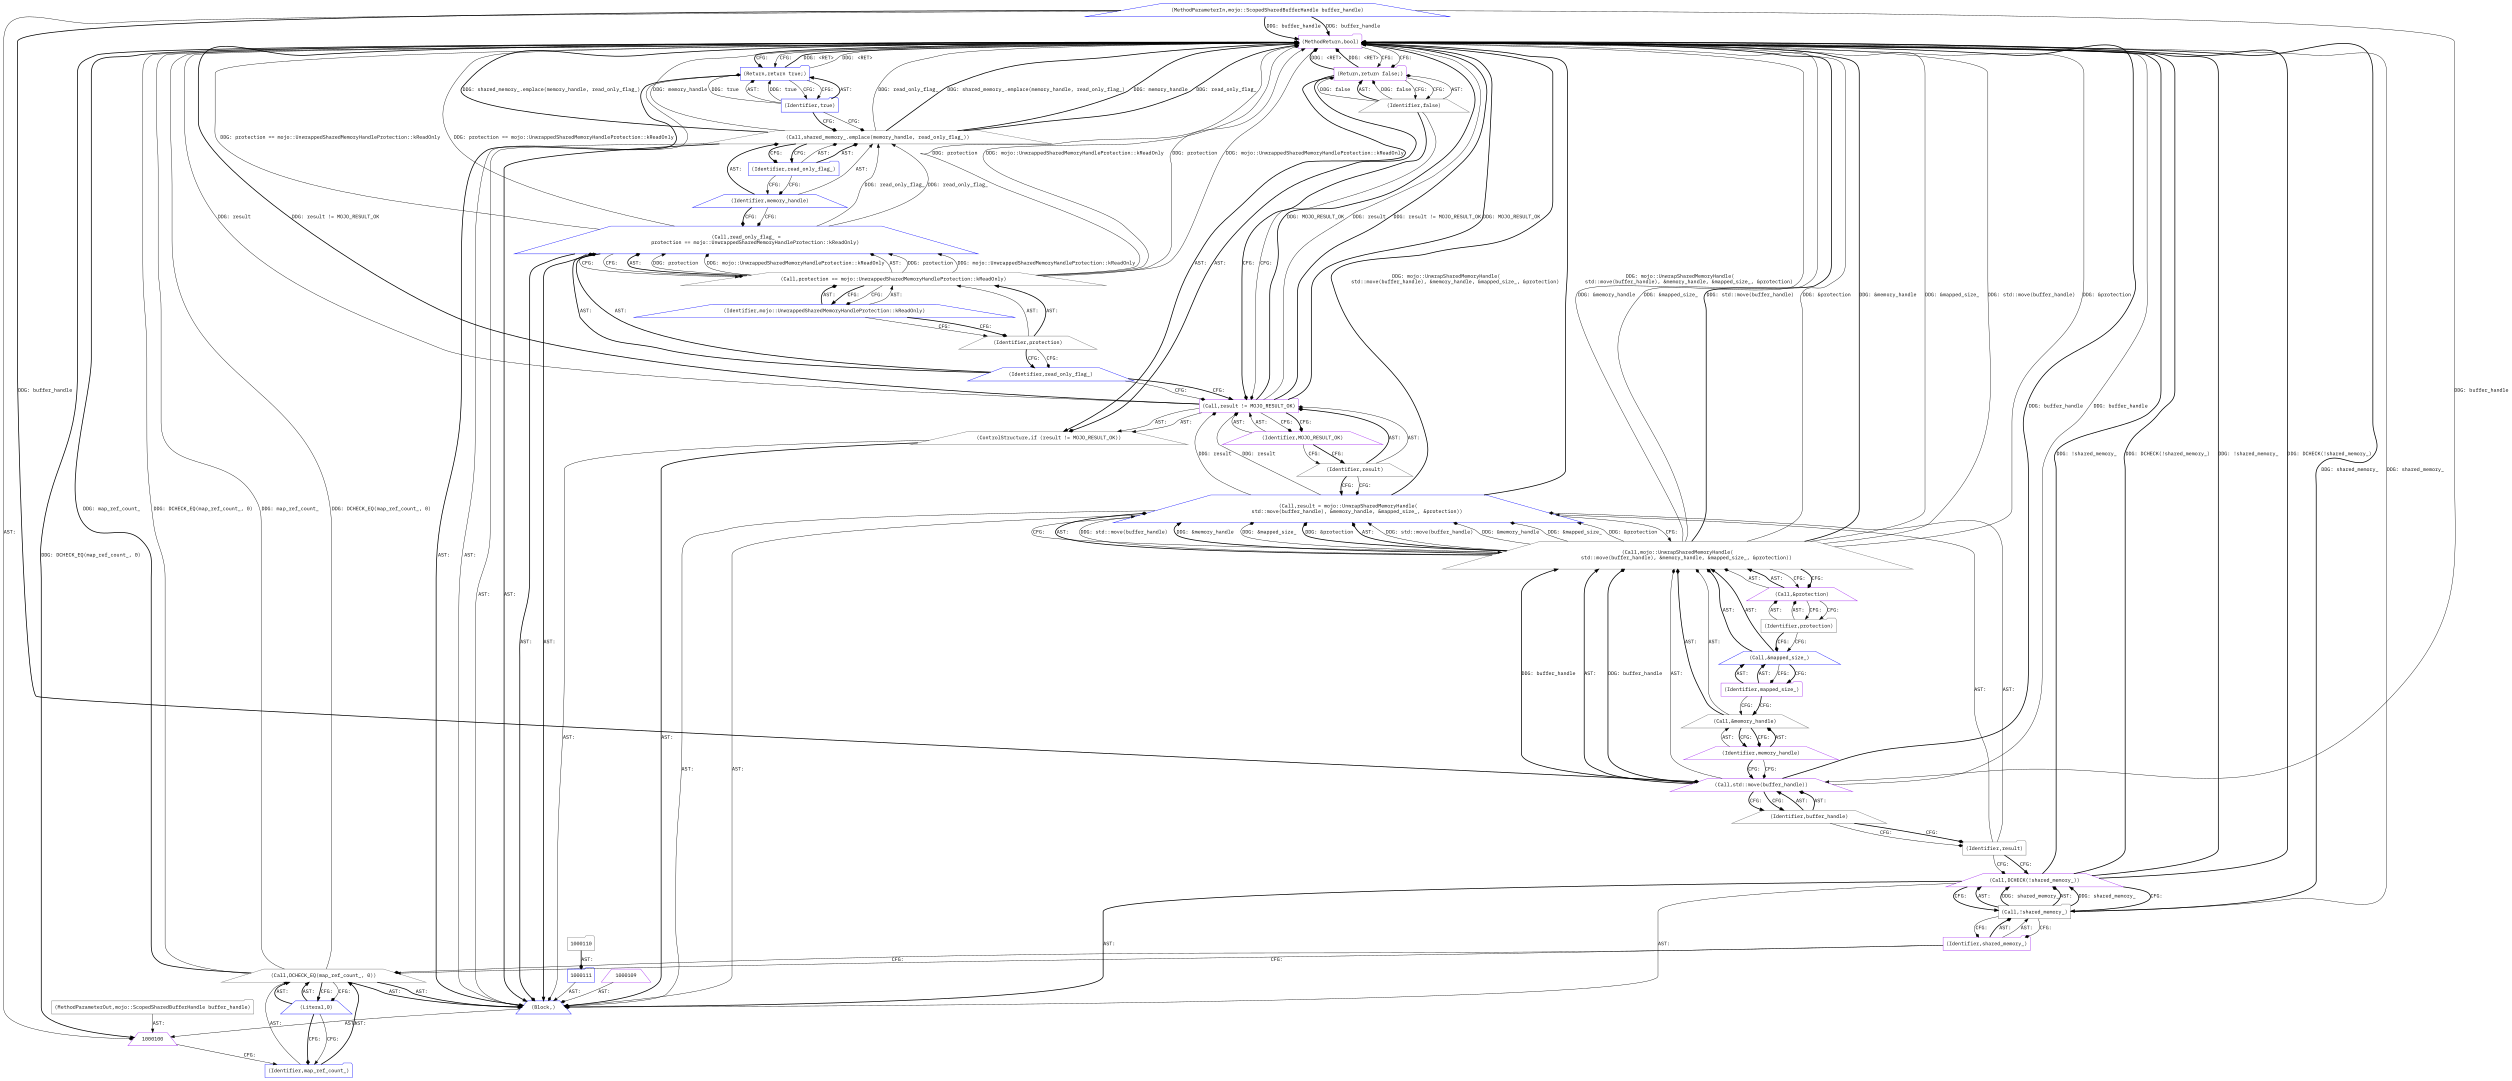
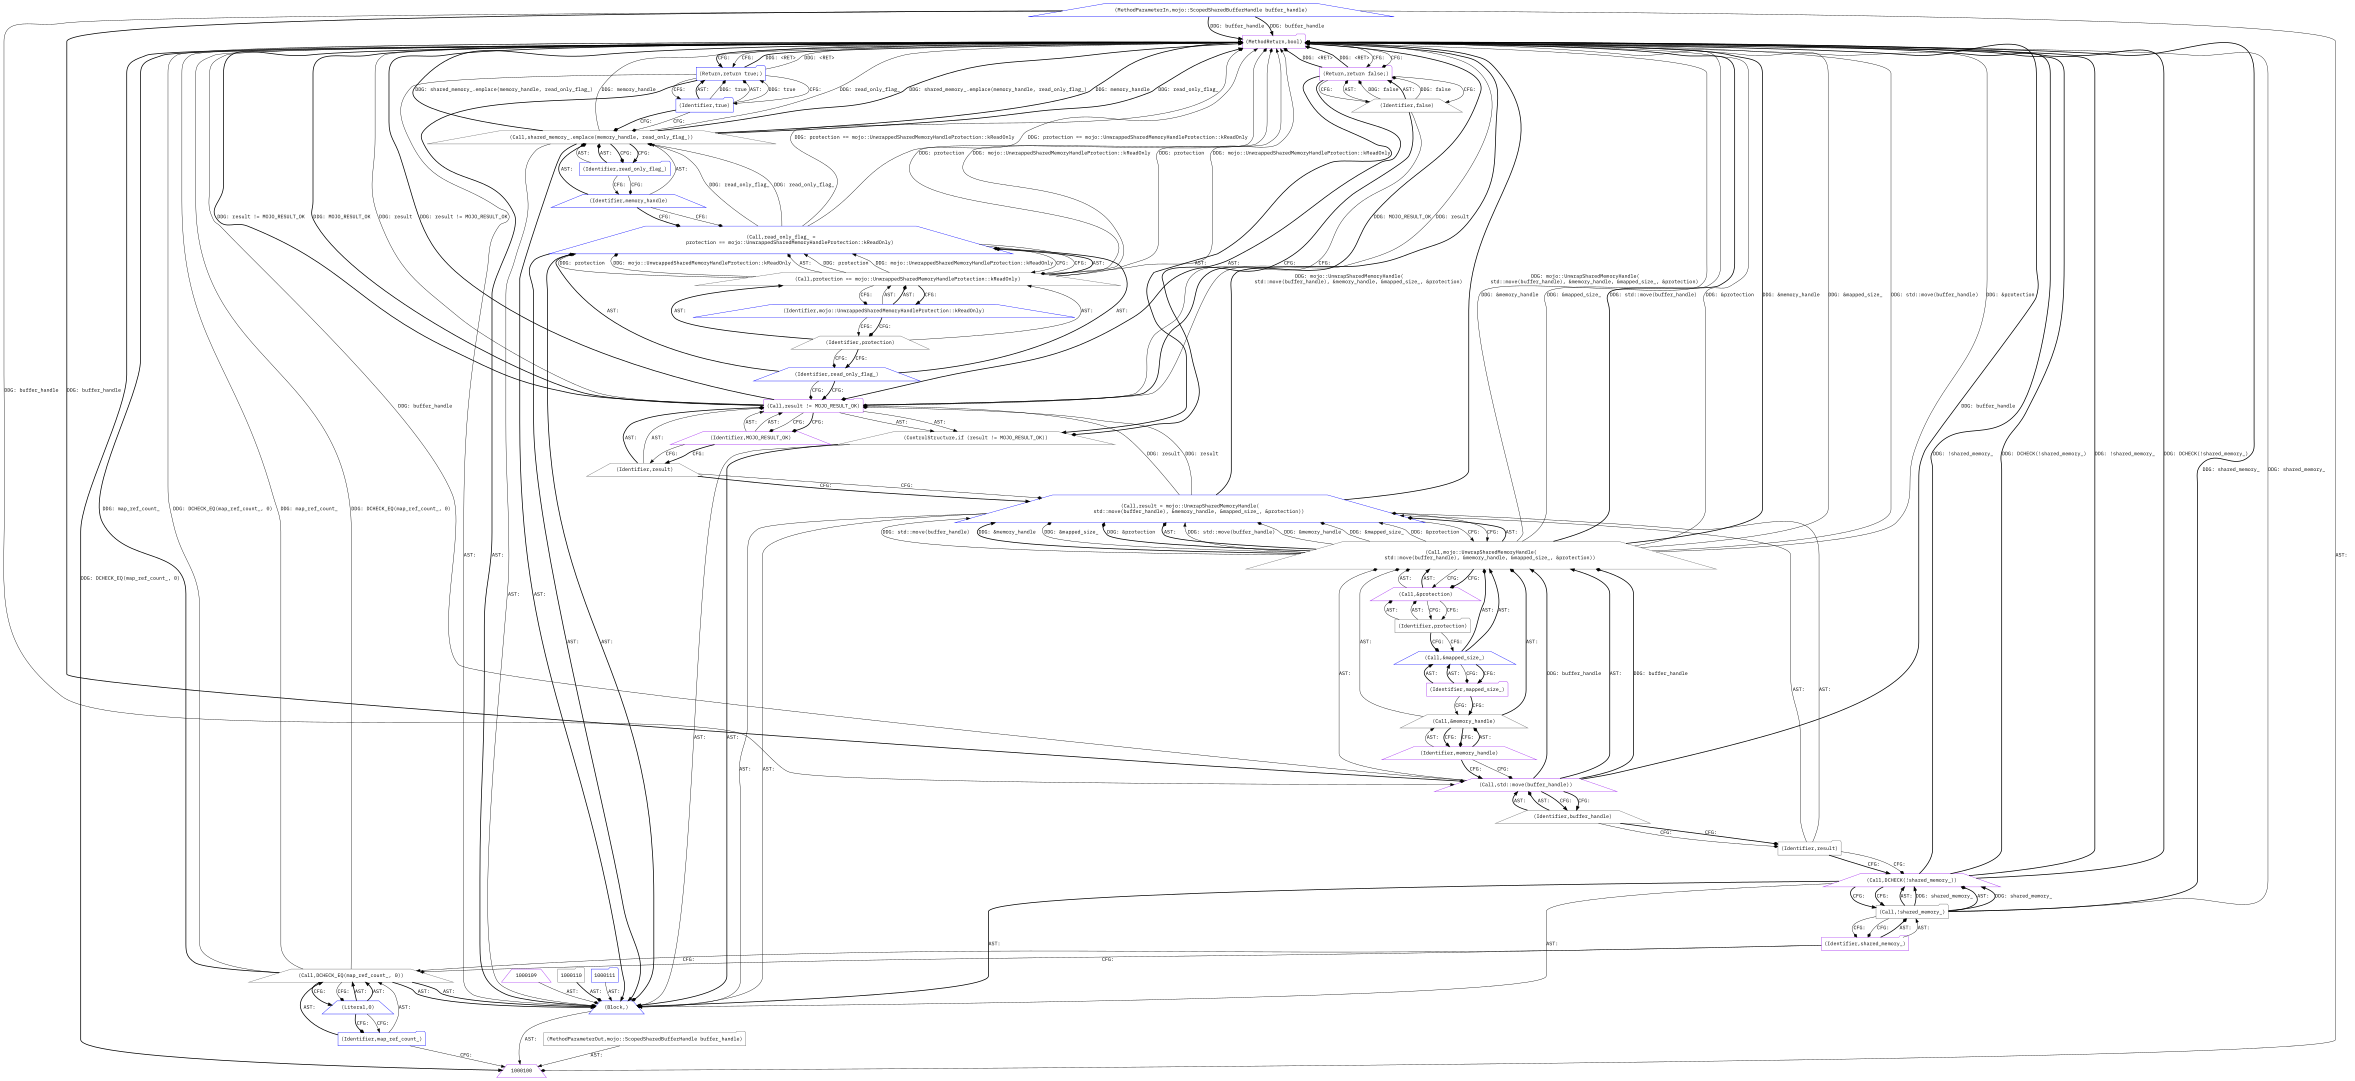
edge "1000110" -> "1000111": now "1000110" -> "(Block,)"
edge "1000100" -> "(Identifier,map_ref_count_)": reversed
